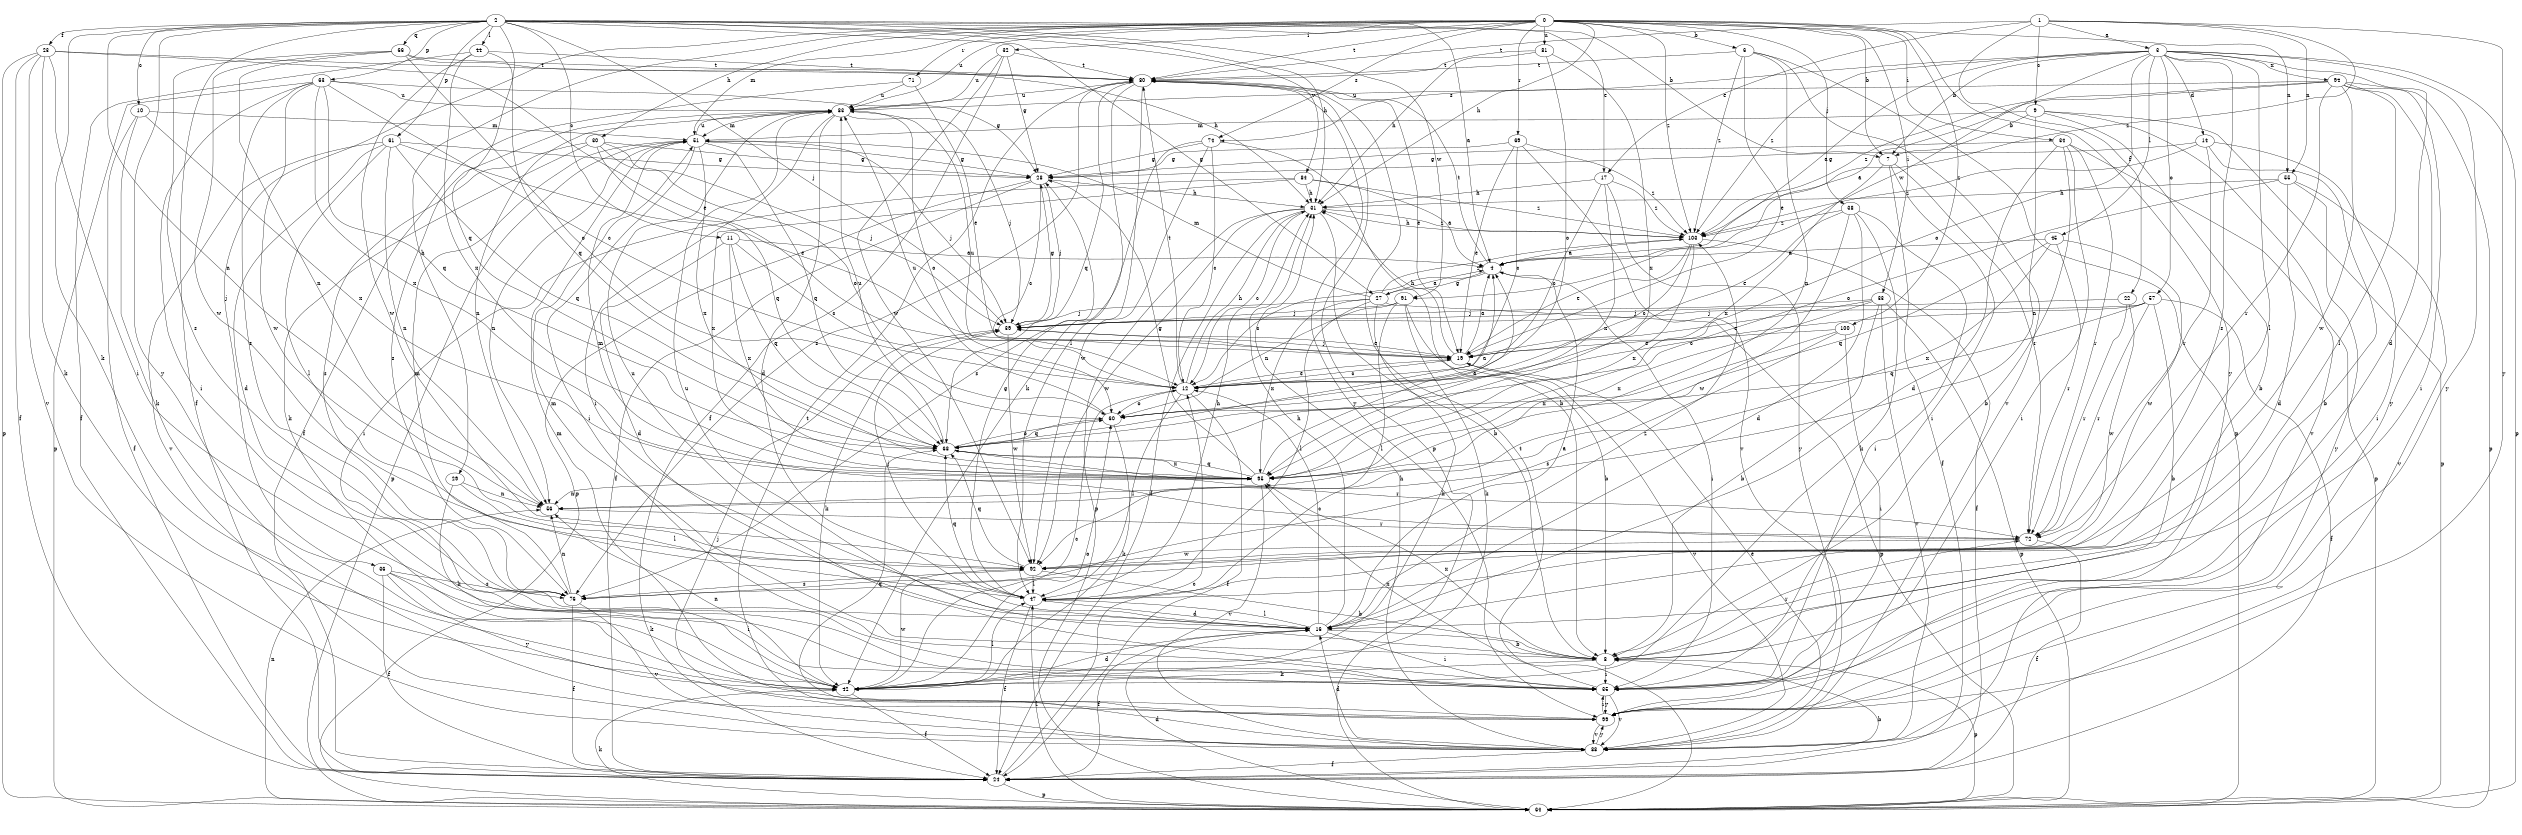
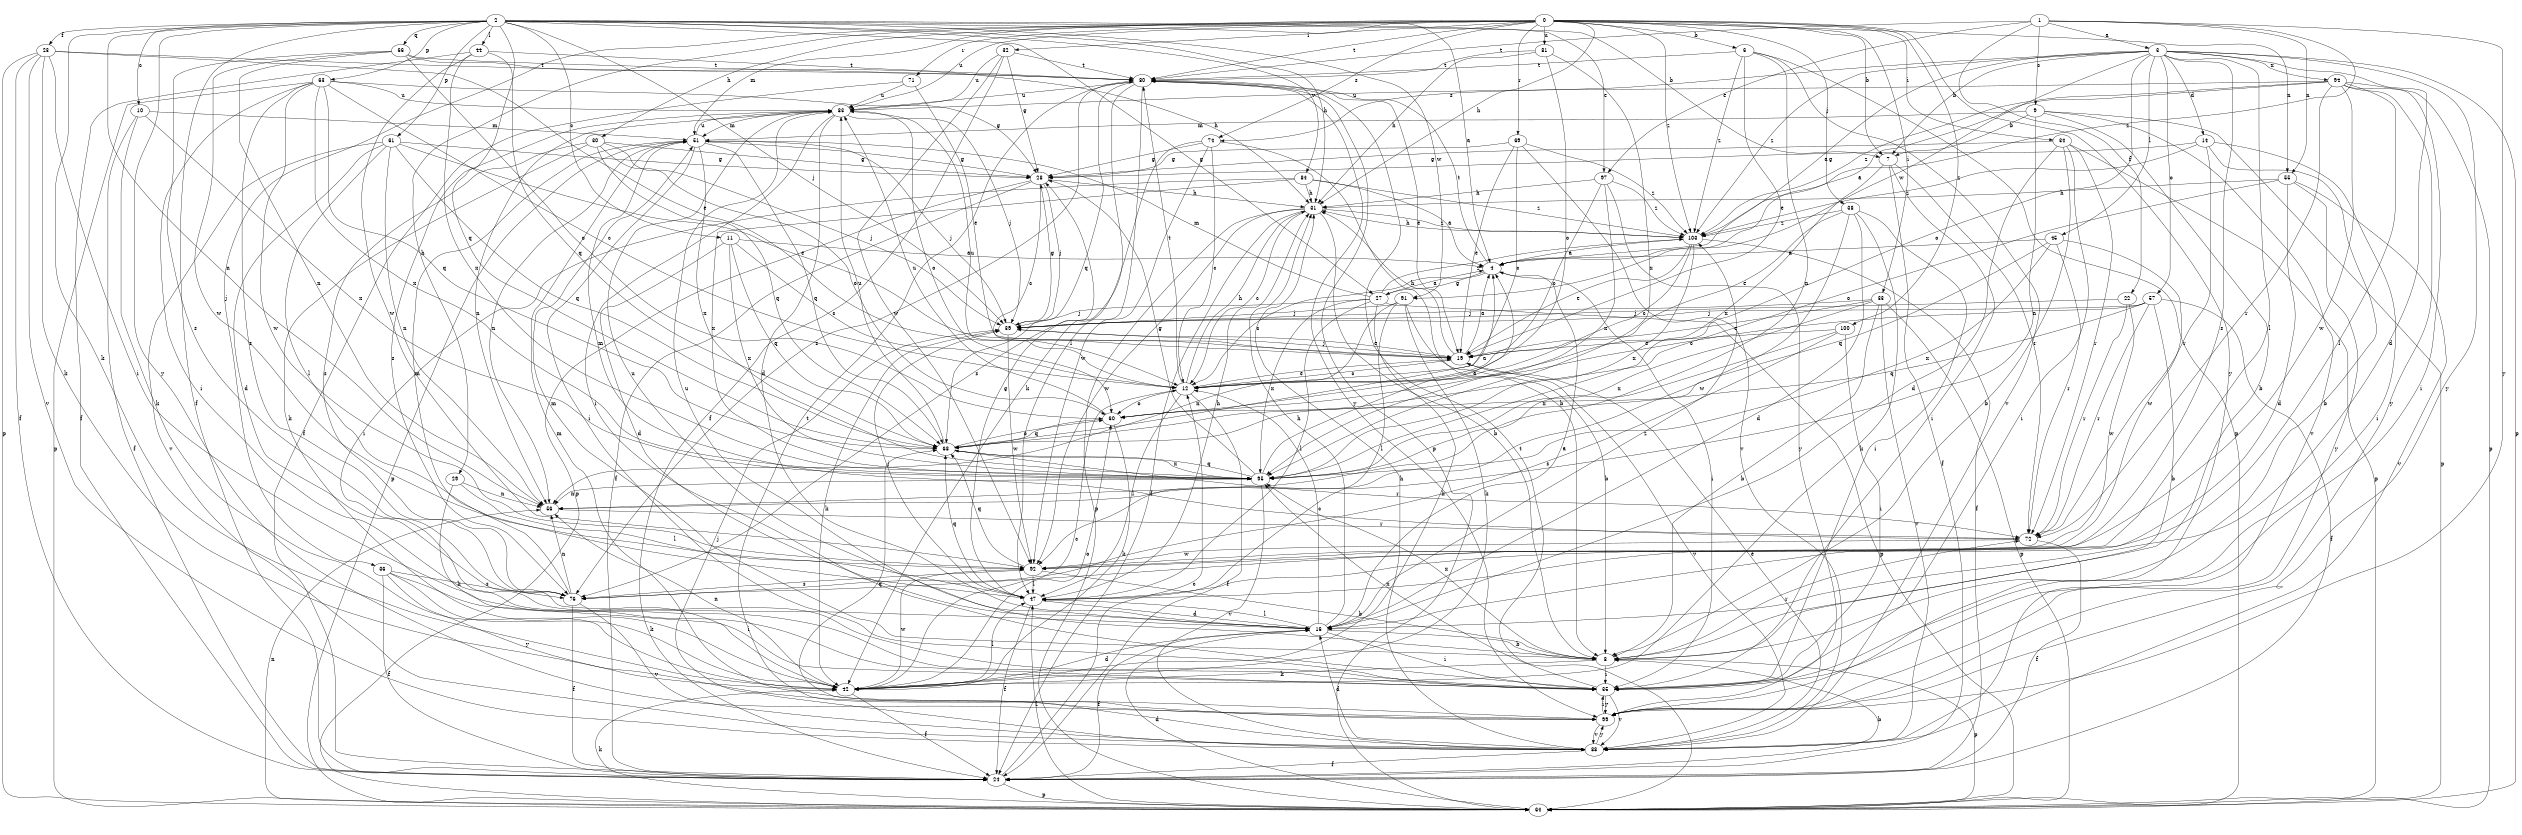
node "17": label "17" -> "97"
edge "91" -> "60": now "91" -> "56"
